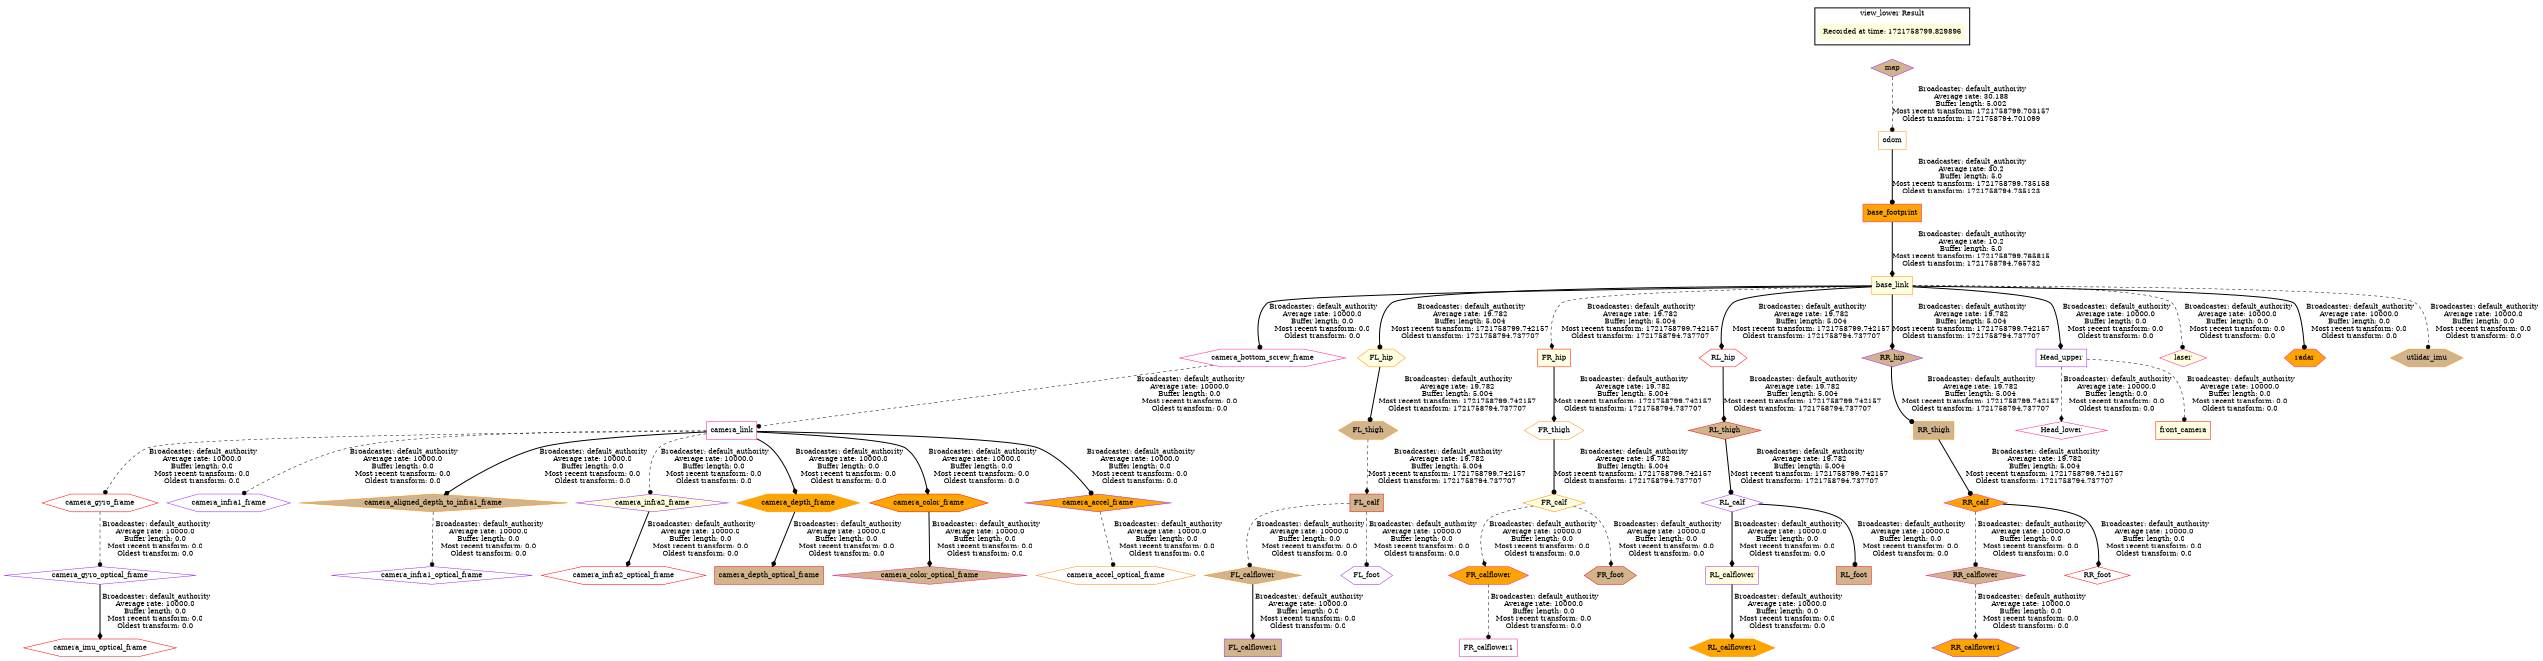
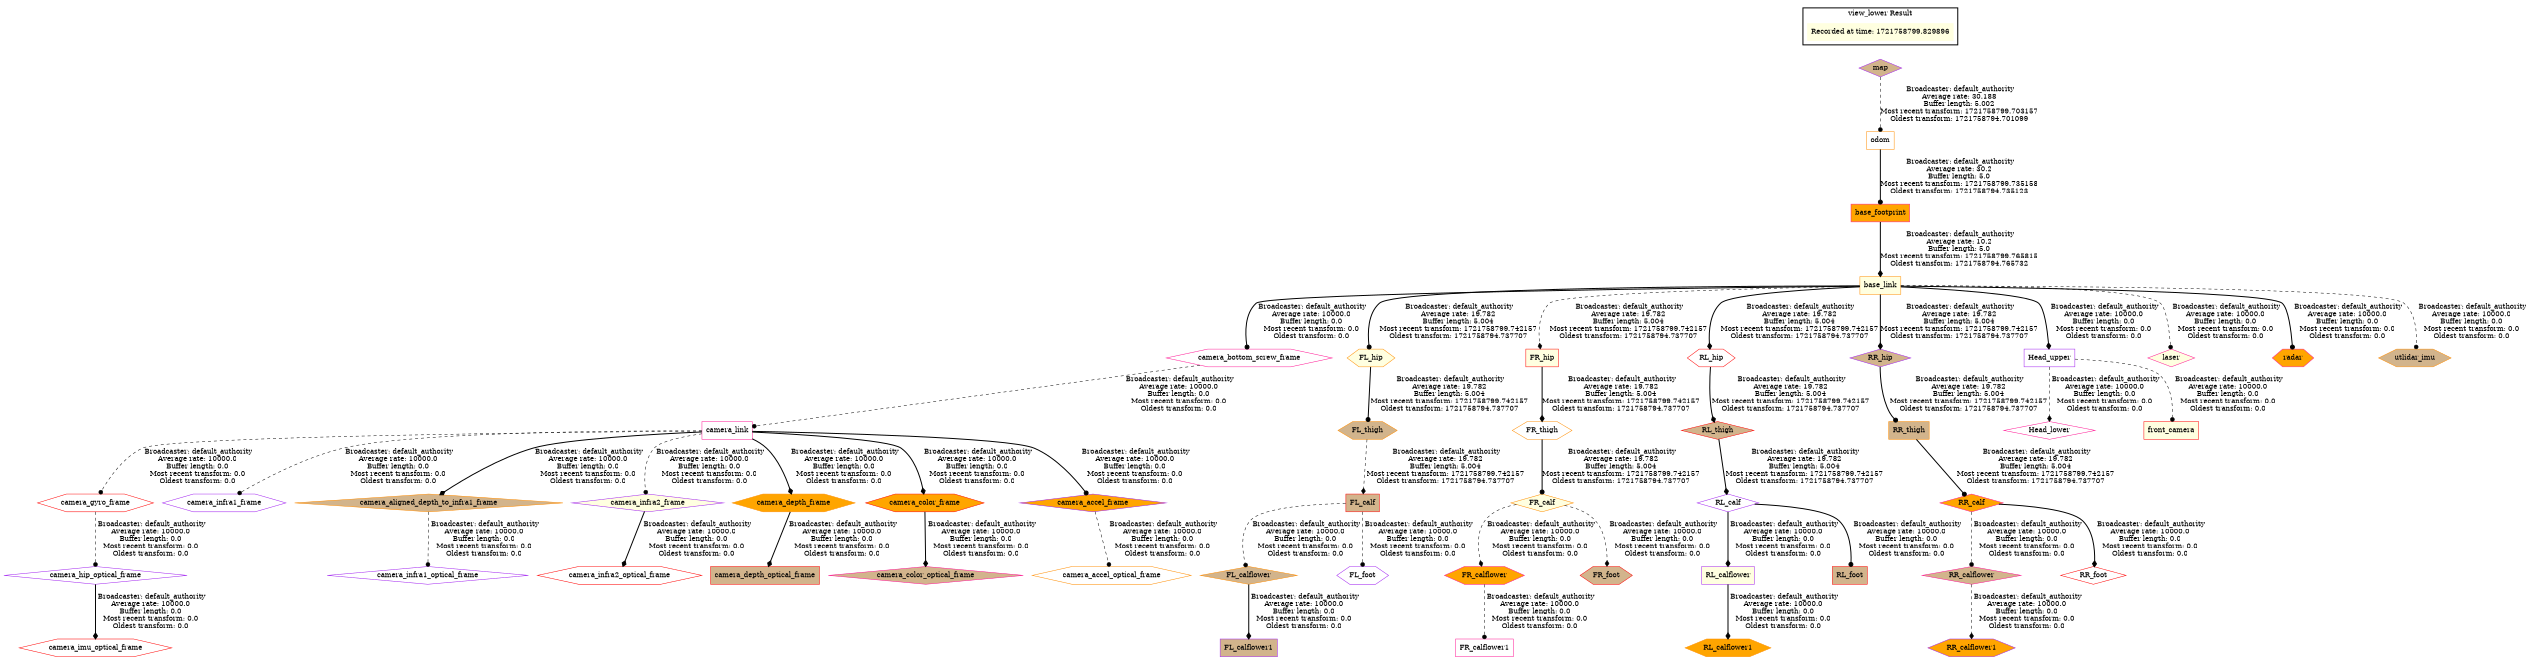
edge "RL_thigh" -> "RL_calf": arrowhead dot -> diamond
node "camera_gyro_optical_frame": label "camera_gyro_optical_frame" -> "camera_hip_optical_frame"
